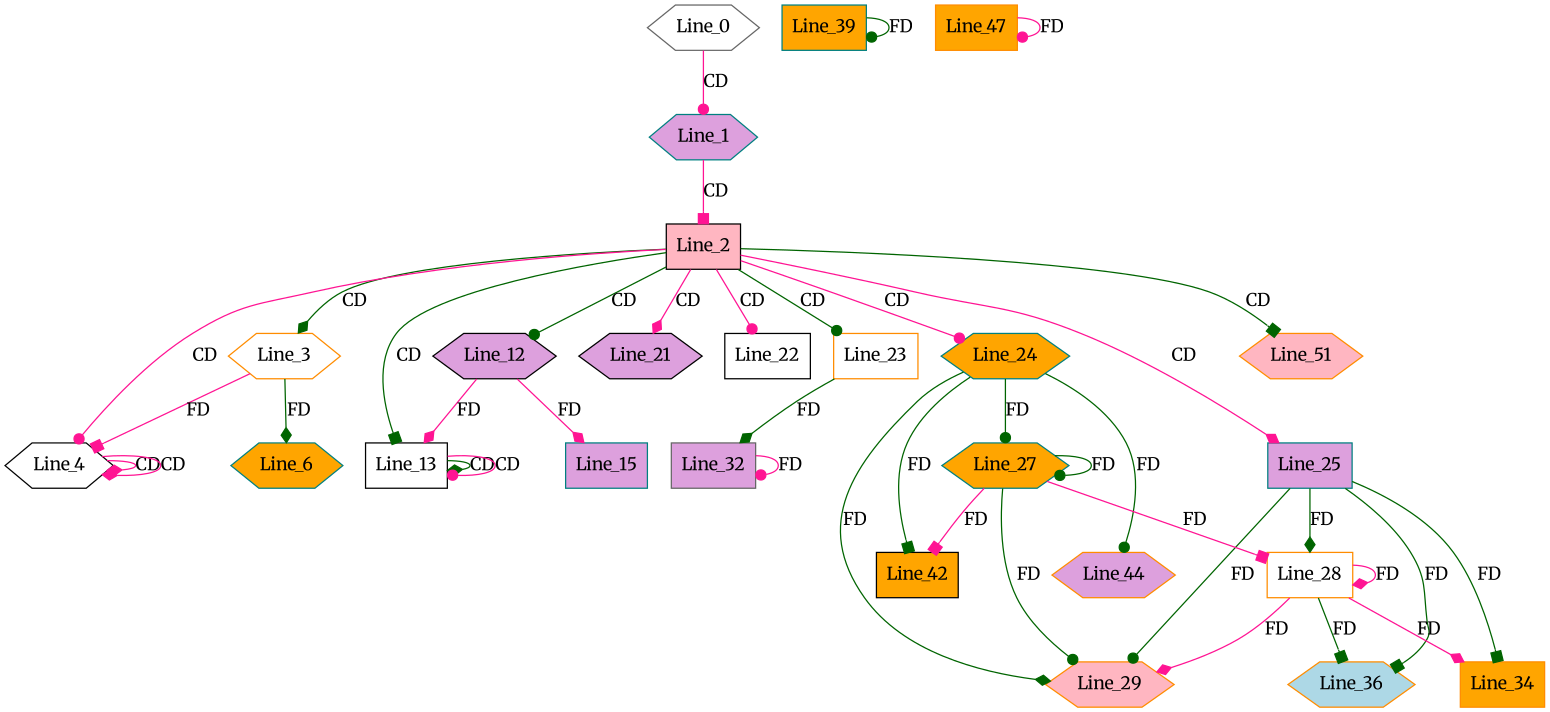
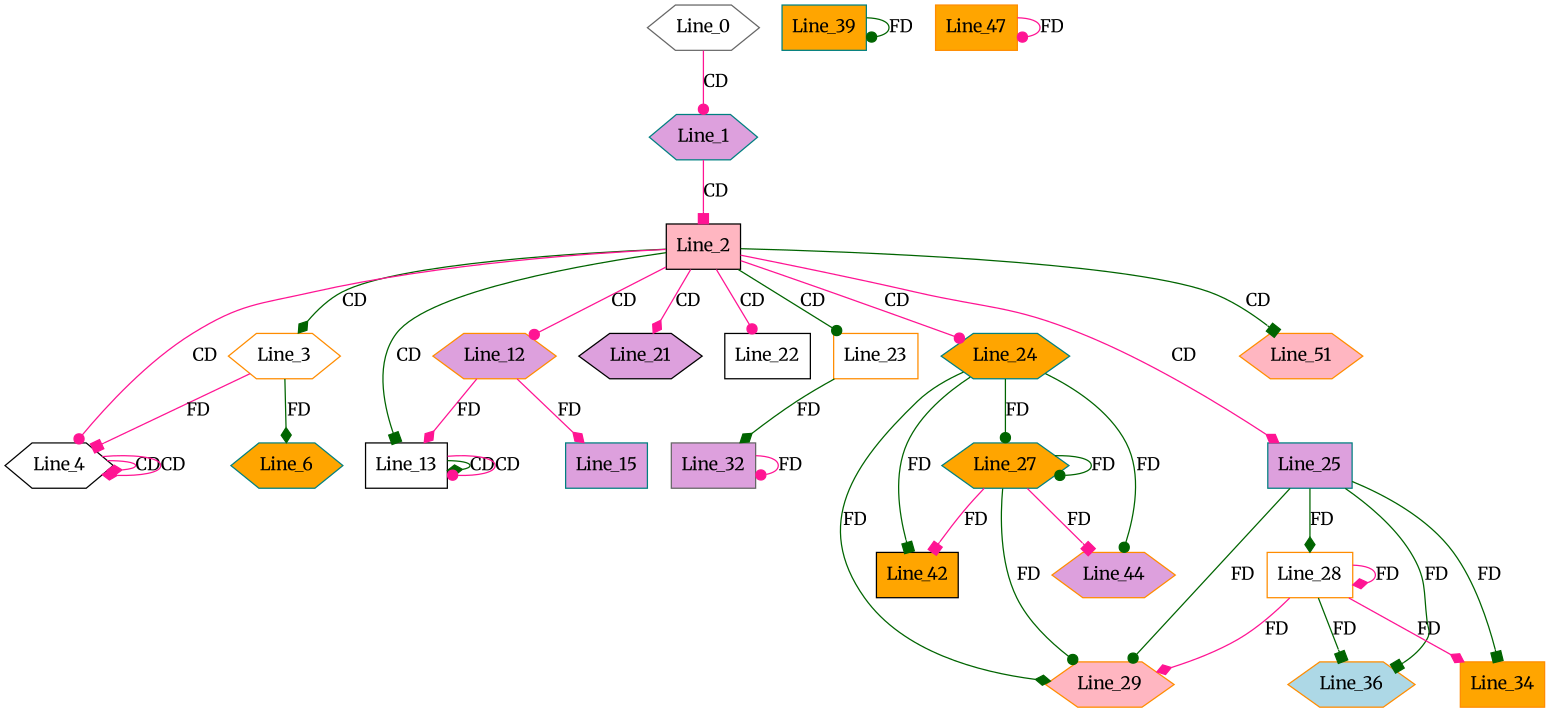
edge "Line_2" -> "Line_12": color darkgreen -> deeppink
node "Line_12": color black -> darkorange
edge "Line_27" -> "Line_28": now "Line_27" -> "Line_44"
